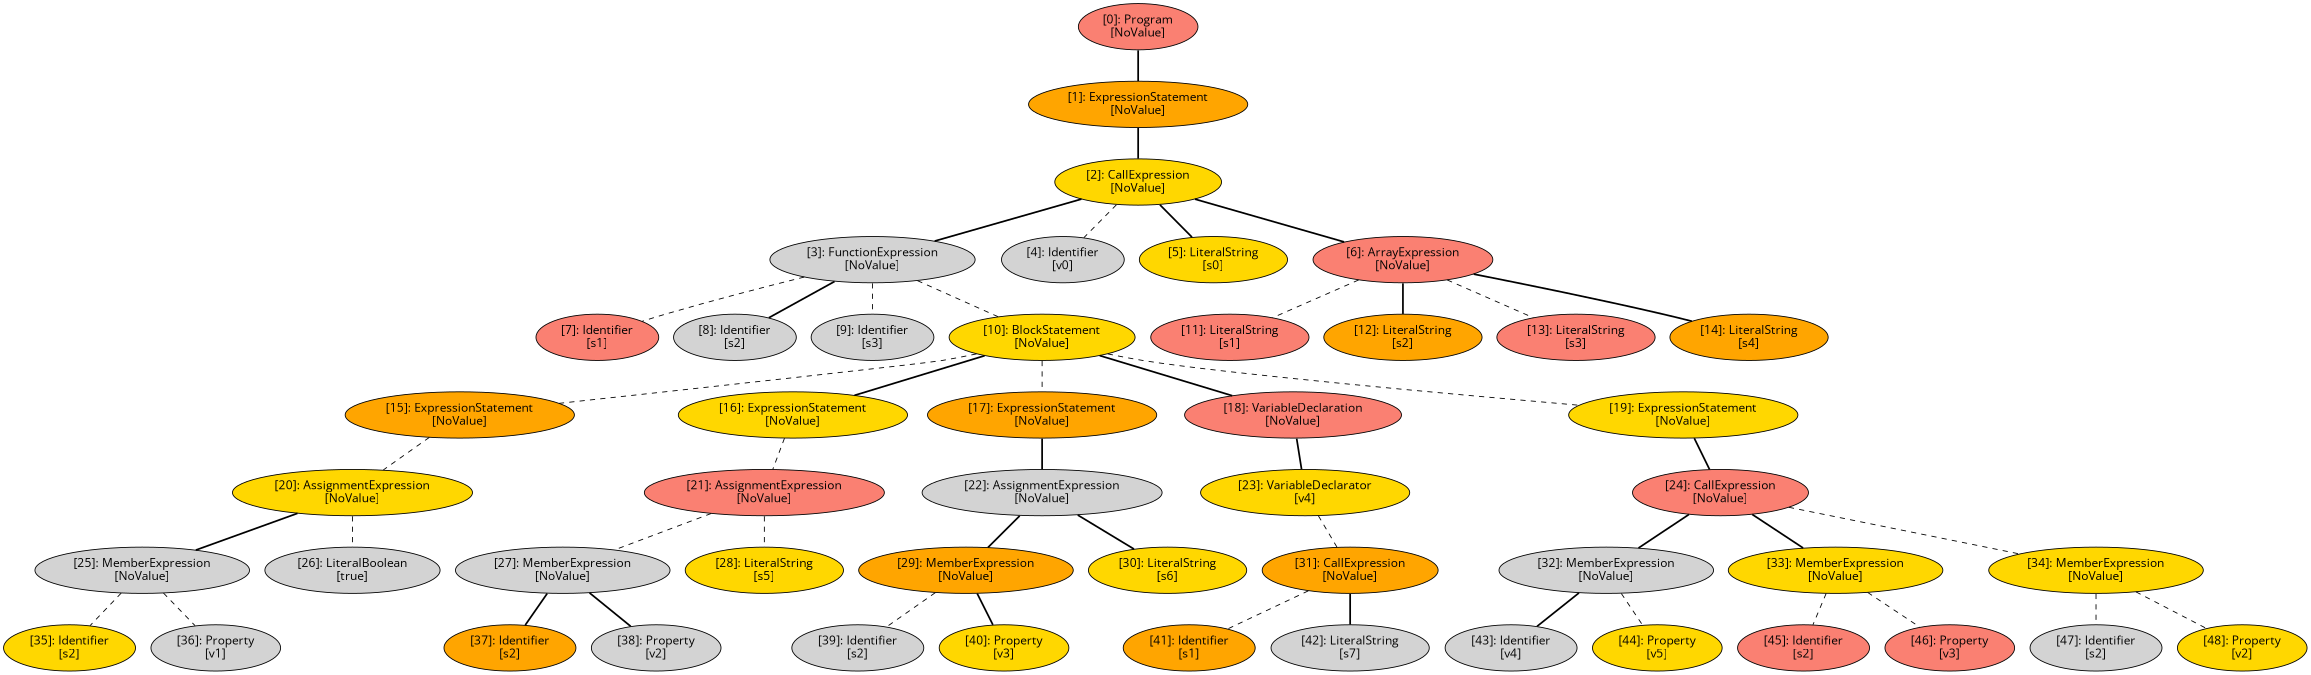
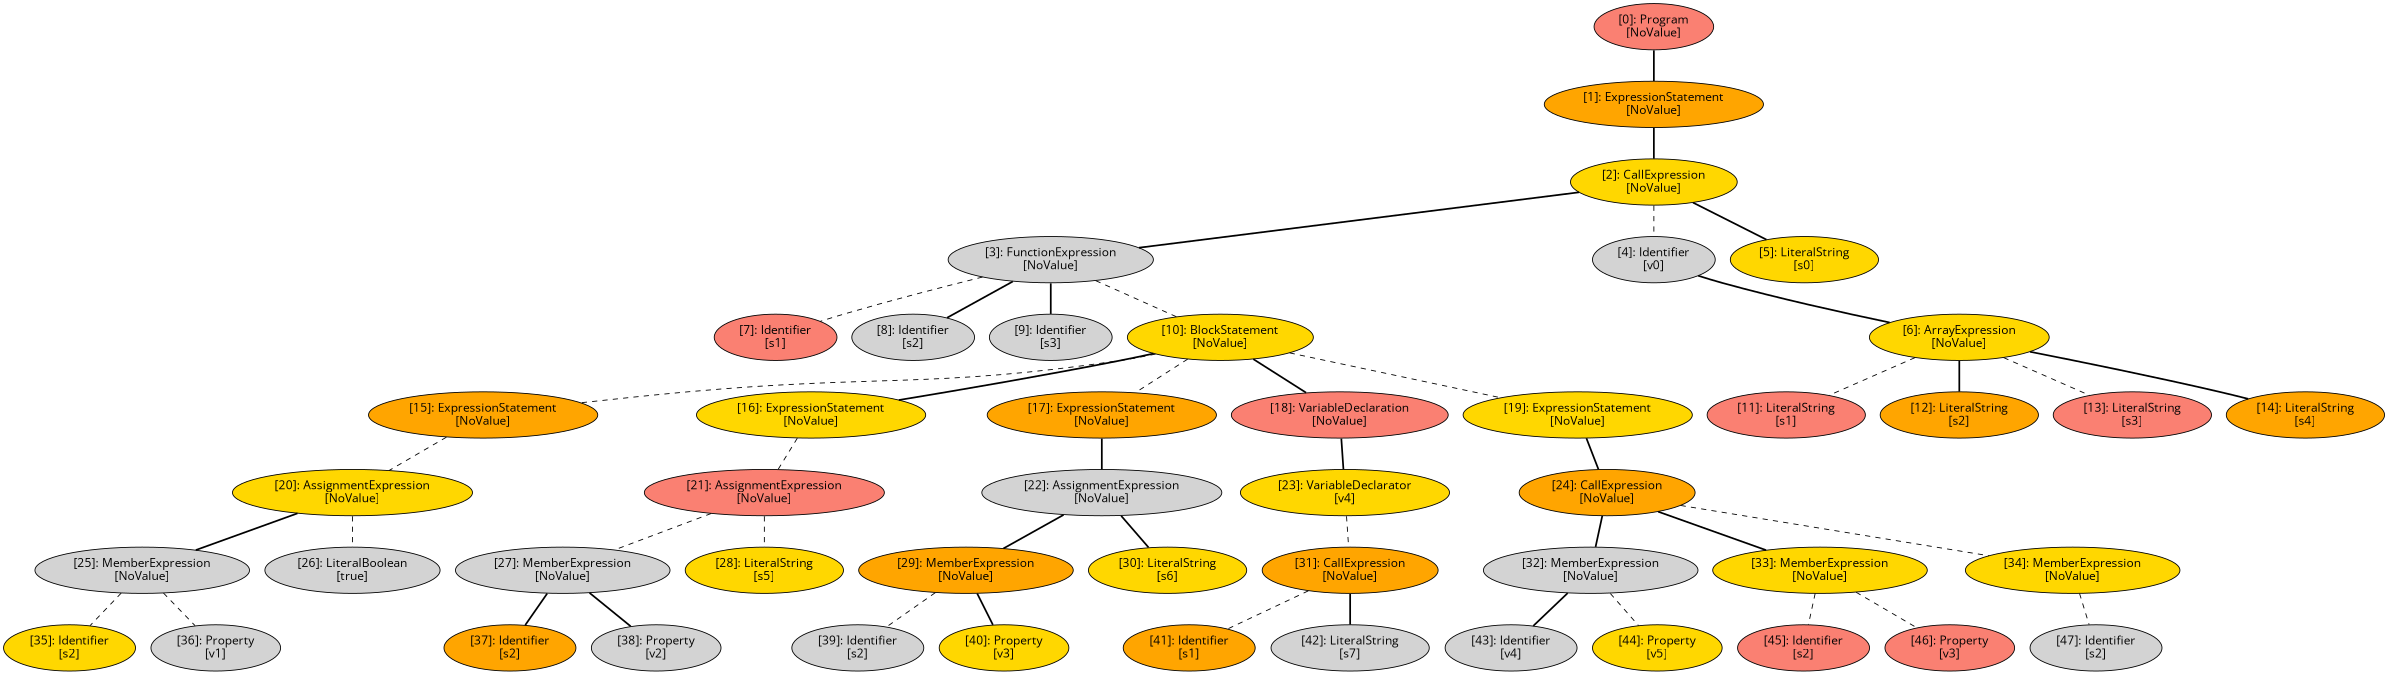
edge "[2]: CallExpression [NoValue]" -- "[6]: ArrayExpression [NoValue]": now "[4]: Identifier [v0]" -- "[6]: ArrayExpression [NoValue]"
node "[6]: ArrayExpression [NoValue]": fillcolor salmon -> gold
edge "[3]: FunctionExpression [NoValue]" -- "[9]: Identifier [s3]": style dashed -> bold
node "[24]: CallExpression [NoValue]": fillcolor salmon -> orange
node "[48]: Property [v2]": removed
